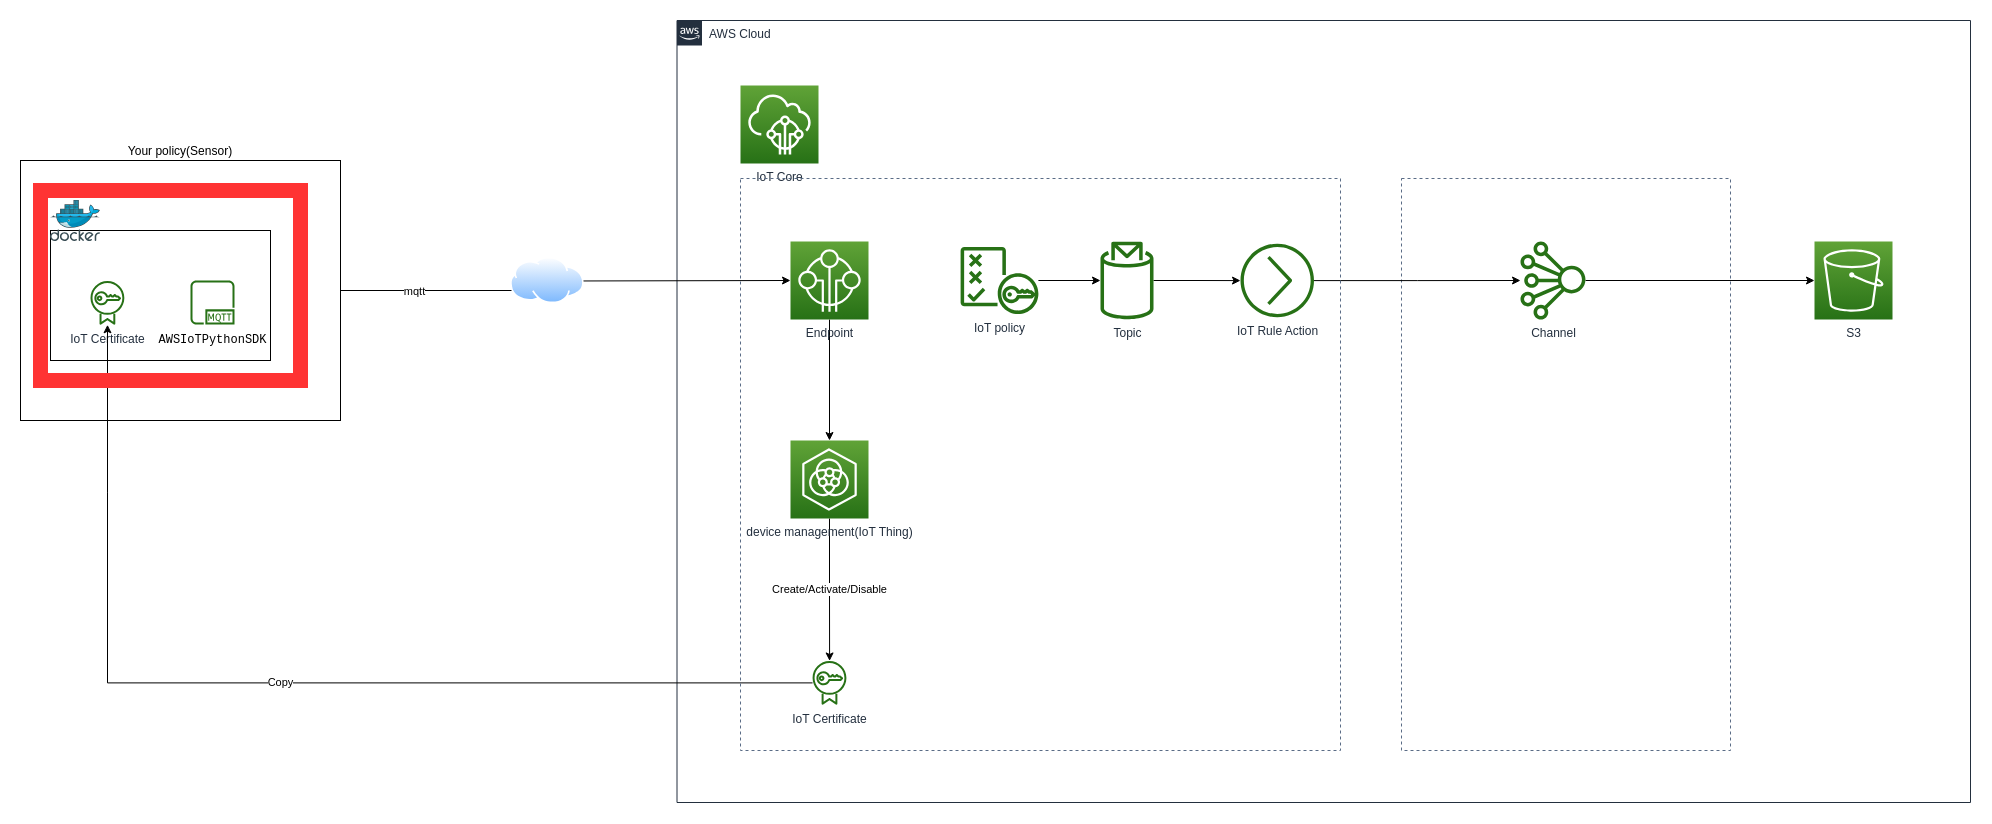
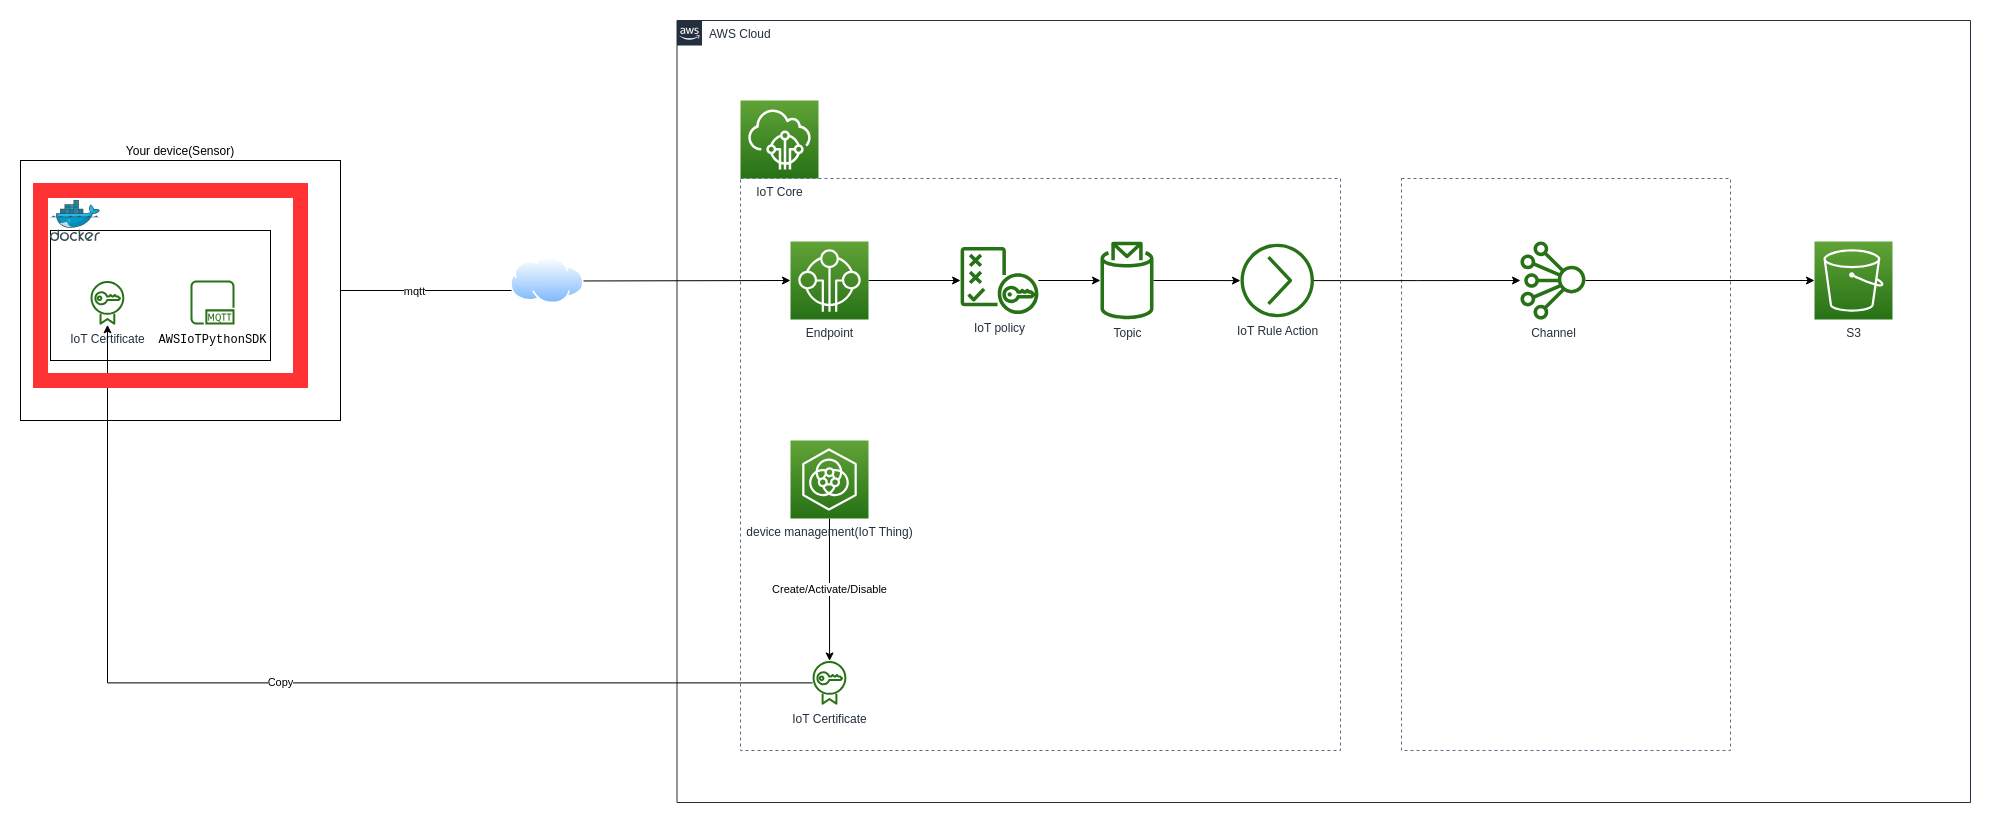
node "IoT Core": moved (780, 125) -> (780, 140)
node "Your policy(Sensor)": label "Your policy(Sensor)" -> "Your device(Sensor)"
edge "Endpoint" -> "device management(IoT Thing)": now "Endpoint" -> "IoT policy"
